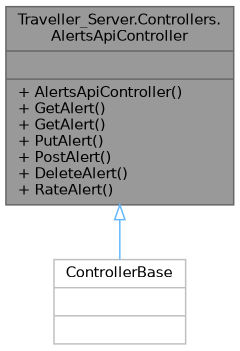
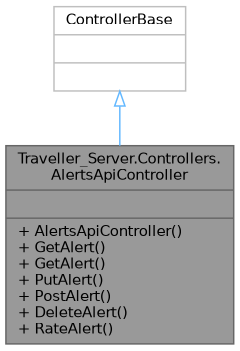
edge "ControllerBase" -> "Traveller_Server.Controllers.": reversed
